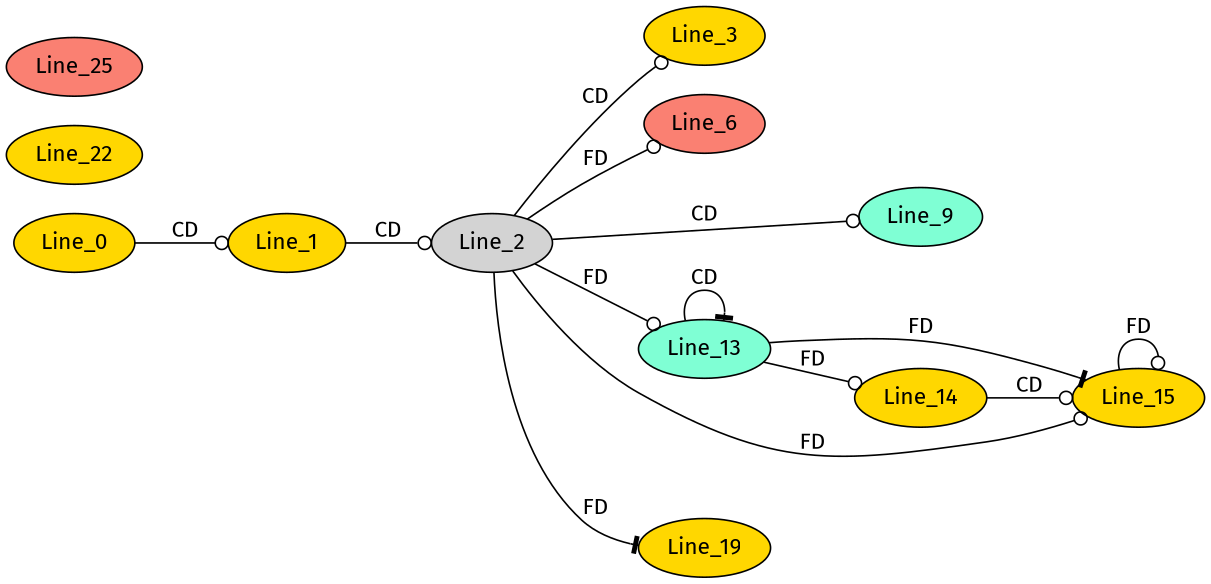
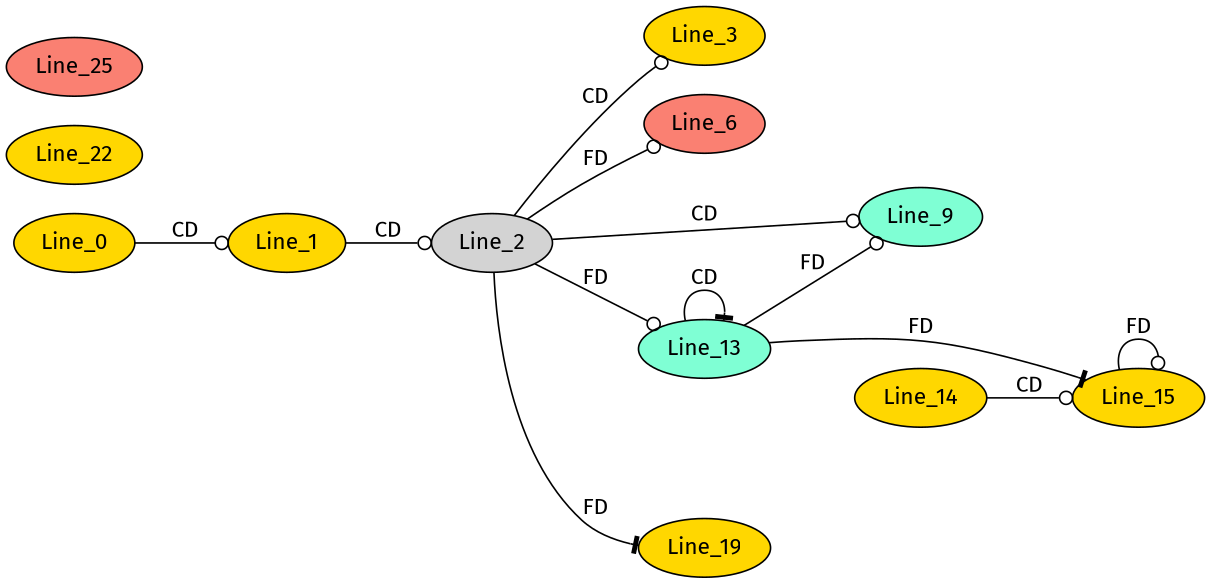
edge "Line_13" -> "Line_14": now "Line_13" -> "Line_9"
edge "Line_2" -> "Line_15": removed, label "FD"
